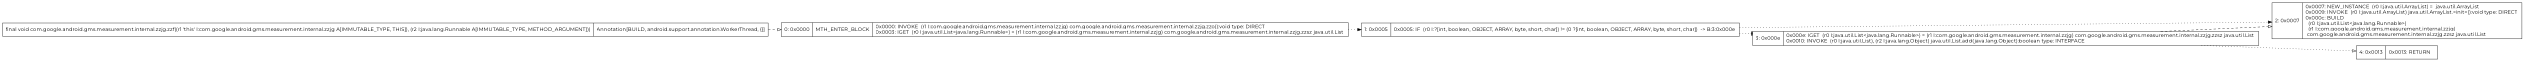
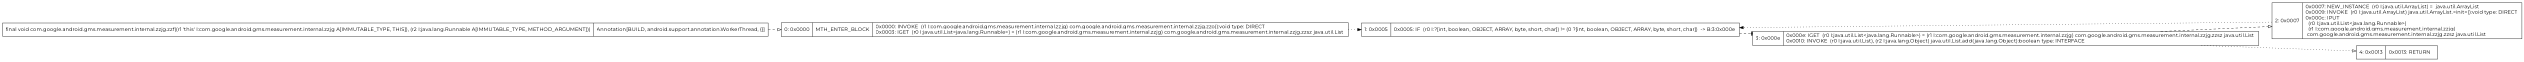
node "2: 0x0007": text "0x000c: BUILD" -> "0x000c: IPUT"
edge "1: 0x0005" -> "2: 0x0007": reversed
edge "1: 0x0005" -> "3: 0x000e": style dotted -> dashed
